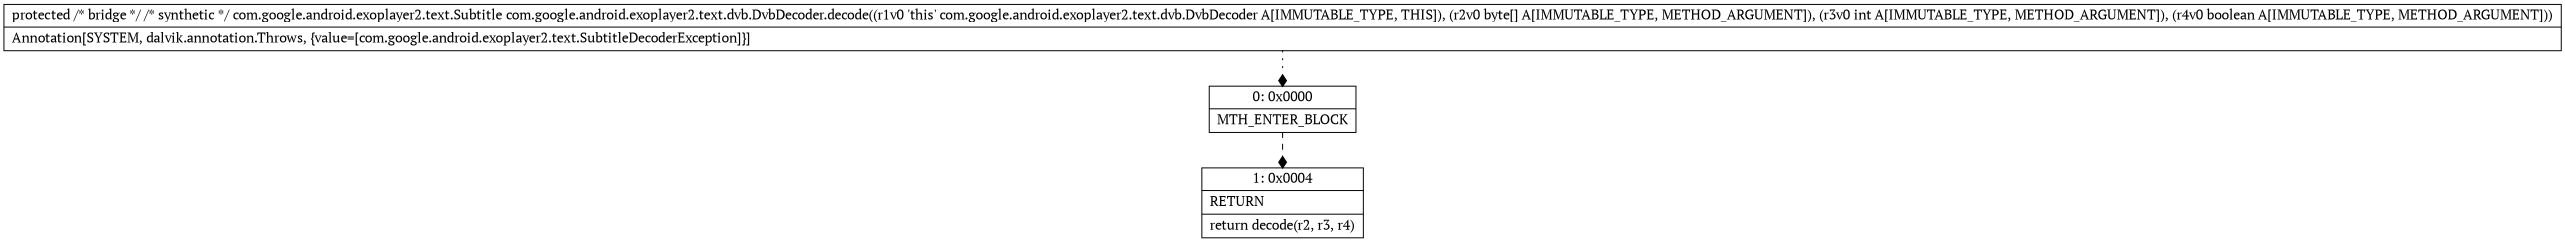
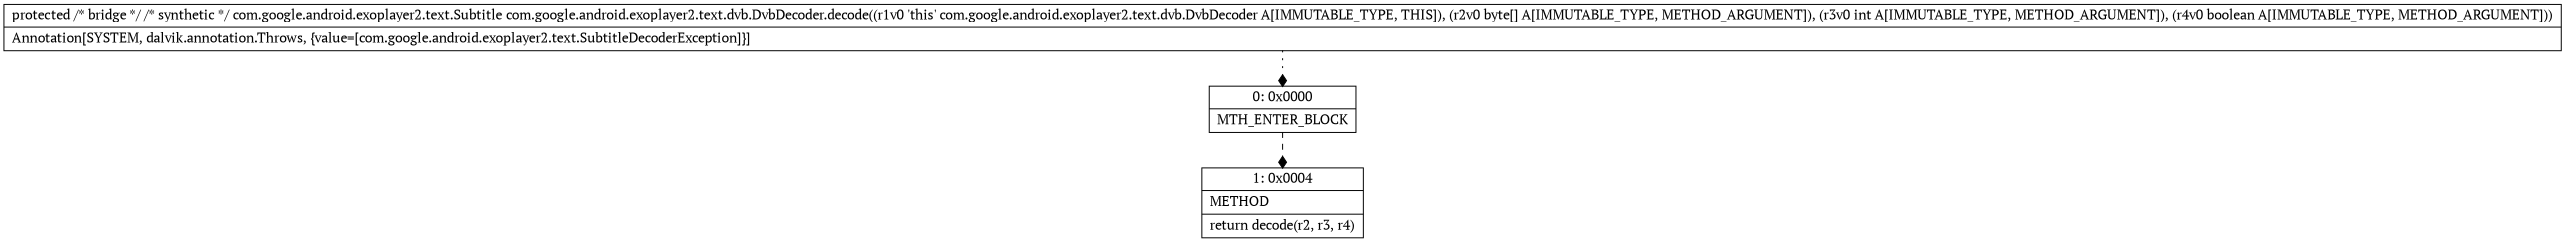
node "1: 0x0004": text "RETURN" -> "METHOD"
